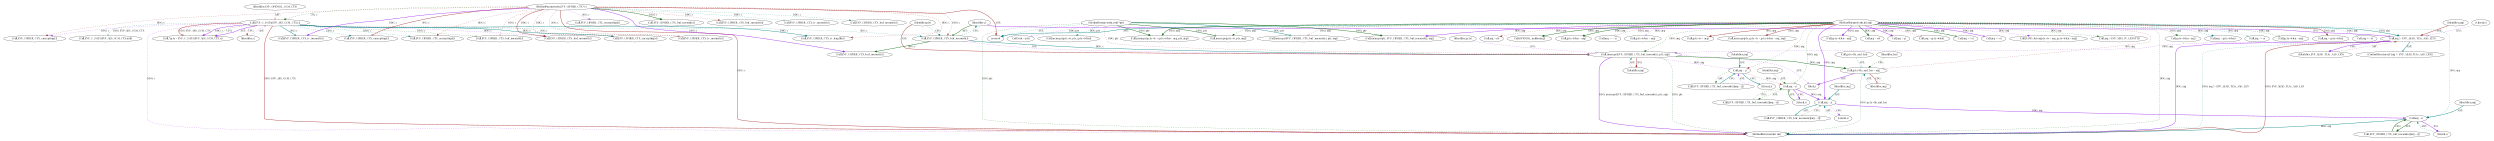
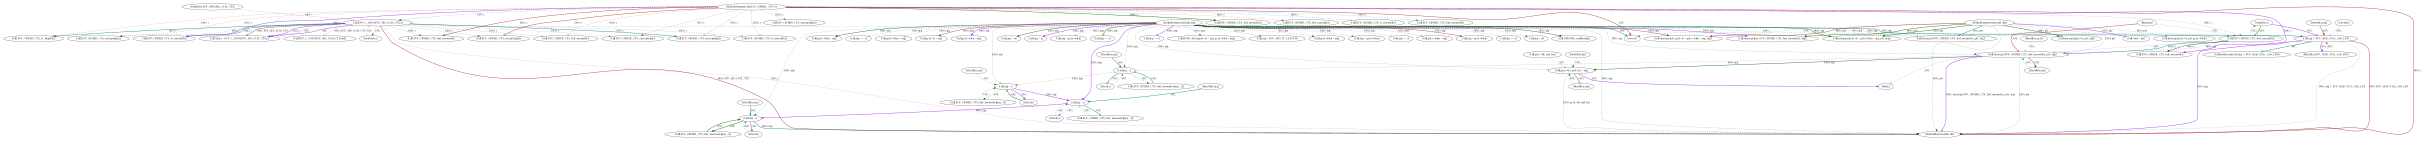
node "(Identifier,ptr)": label "(Identifier,ptr)" -> "(Block,ptr)"
edge "(MethodParameterIn,void *ptr)" -> "(Call,memcpy(ptr, gctx->iv + gctx->ivlen - arg, arg))": added, label "DDG: ptr"
edge "(MethodParameterIn,void *ptr)" -> "(Call,*out = ptr)": style dashed -> bold
edge "(MethodParameterIn,void *ptr)" -> "(MethodReturn,static int)": arrowhead odot -> diamond
